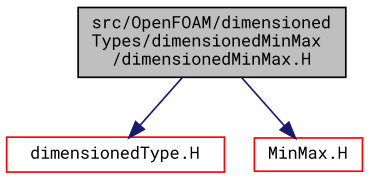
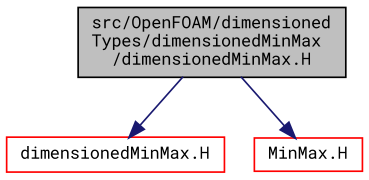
node "dimensionedType.H": label "dimensionedType.H" -> "dimensionedMinMax.H"
